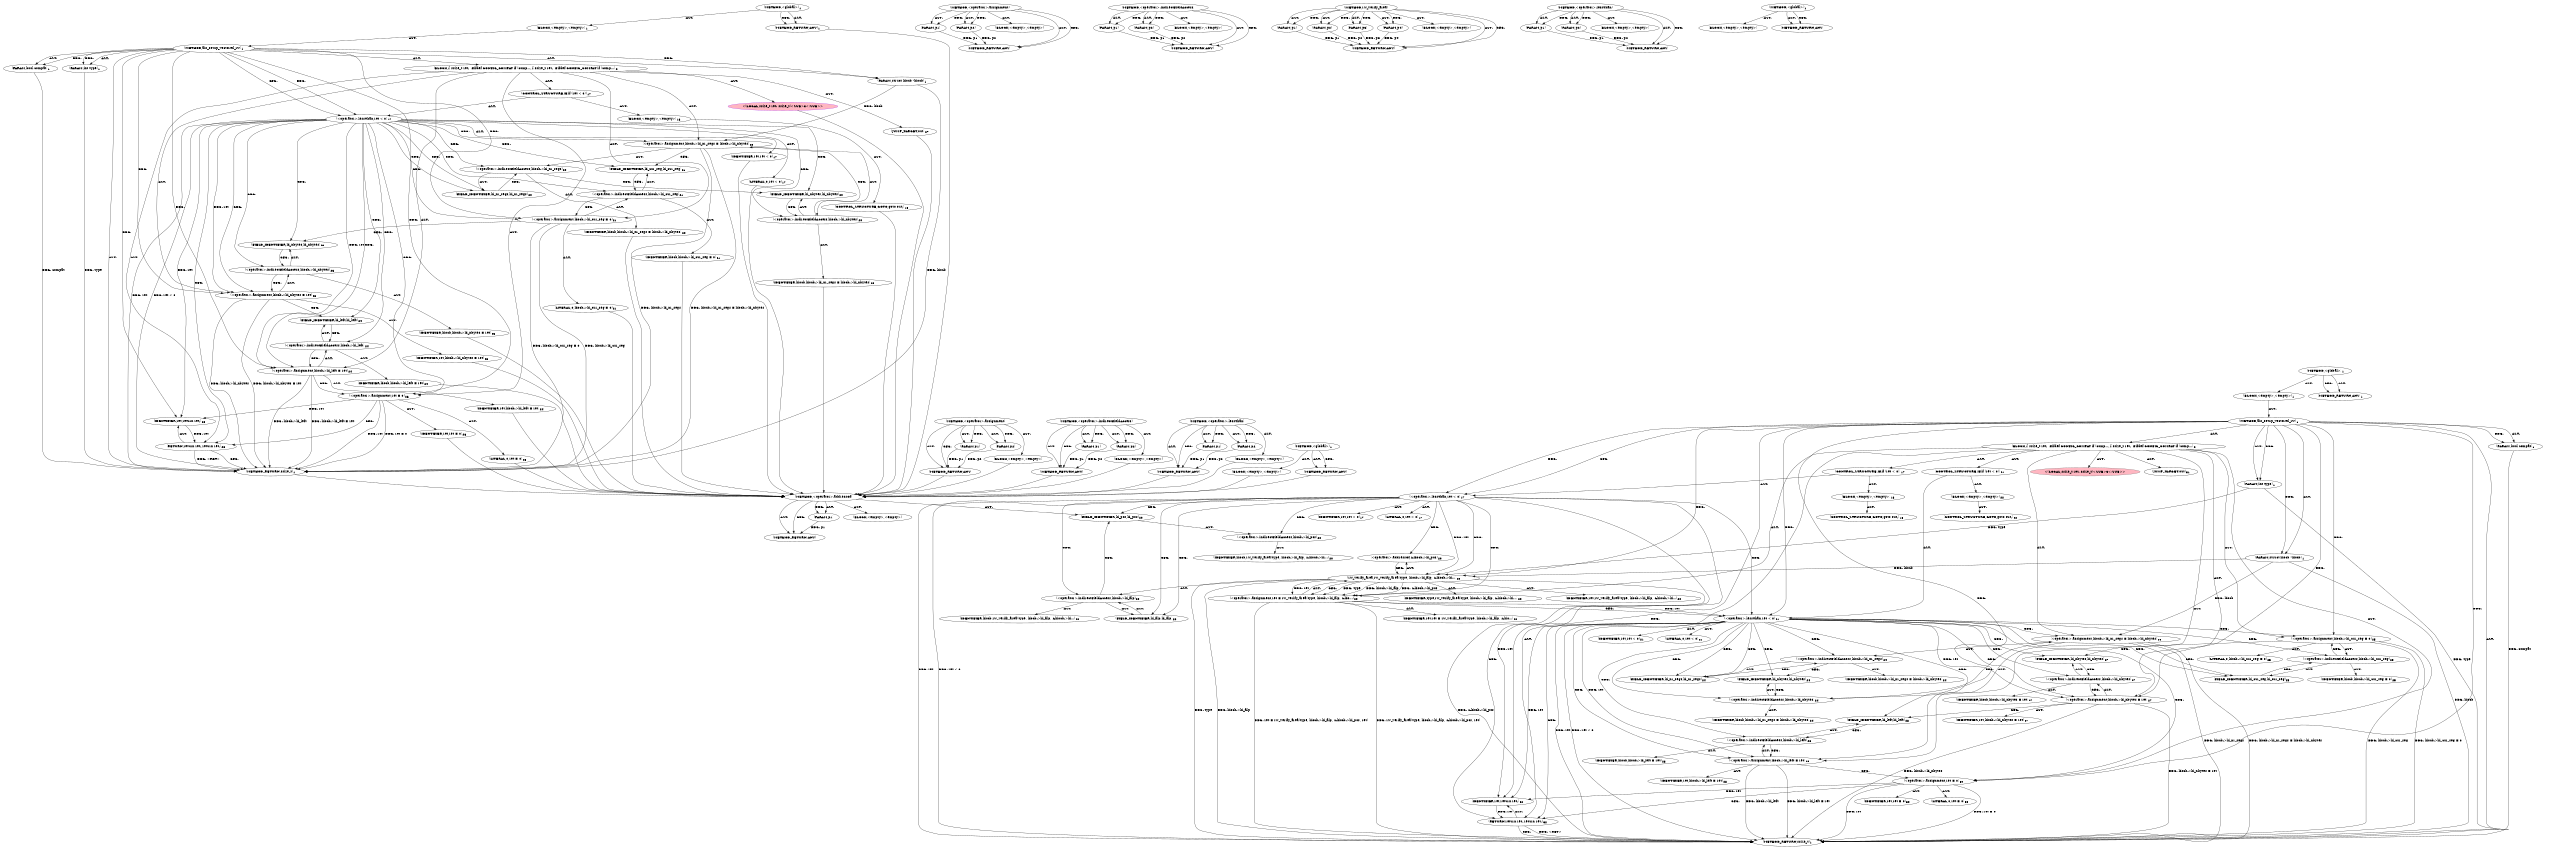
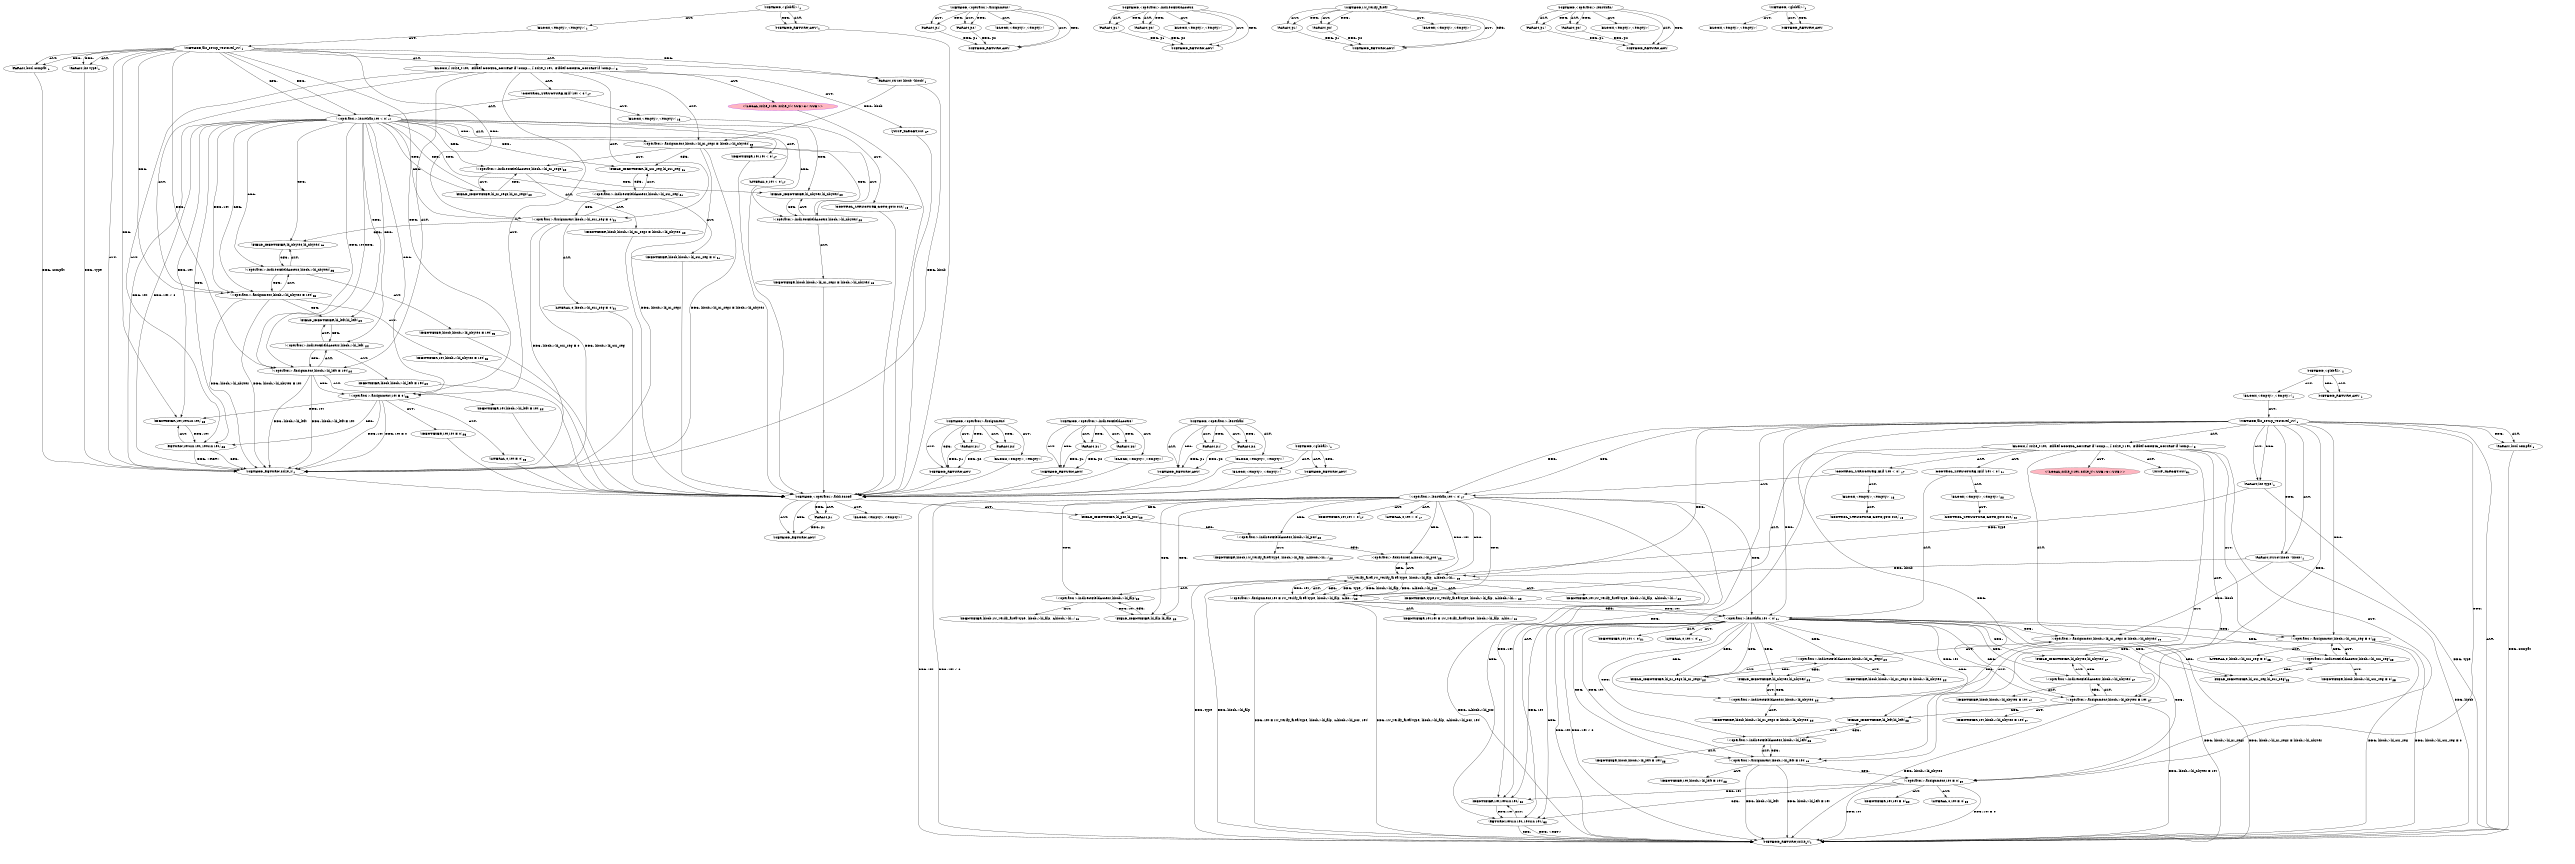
node "(PARAM,p3)": removed
node "(PARAM,p4)": removed
edge "(FIELD_IDENTIFIER,ki_pos,ki_pos)" -> "(<operator>.indirectFieldAccess,kiocb->ki_pos)": label "AST: " -> "CFG: "
edge "(<operator>.indirectFieldAccess,kiocb->ki_pos)" -> "(<operator>.addressOf,&kiocb->ki_pos)": added, label "CFG:"
edge "(<operator>.indirectFieldAccess,kiocb->ki_filp)" -> "(FIELD_IDENTIFIER,ki_pos,ki_pos)": removed, label "CFG:"
edge "(<operator>.indirectFieldAccess,kiocb->ki_filp)" -> "(FIELD_IDENTIFIER,ki_filp,ki_filp)": label "AST: " -> "DDG: ret"
edge "(FIELD_IDENTIFIER,ki_filp,ki_filp)" -> "(<operator>.indirectFieldAccess,kiocb->ki_filp)": label "AST: " -> "CFG: "
